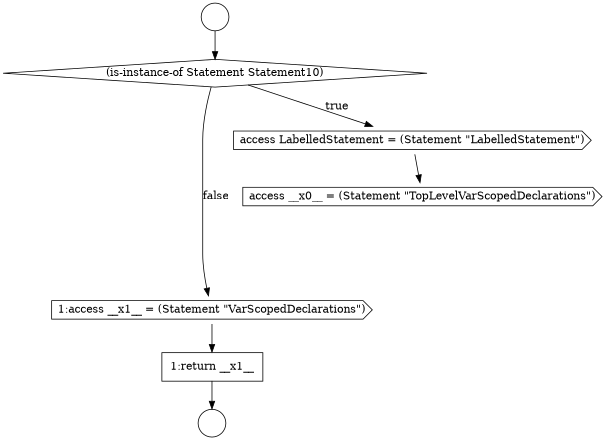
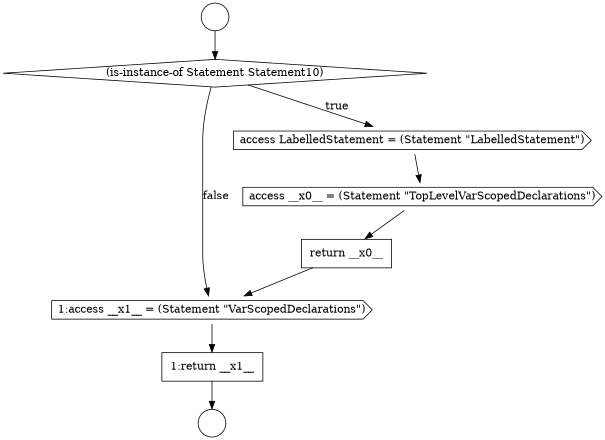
node "return __x0__": added
